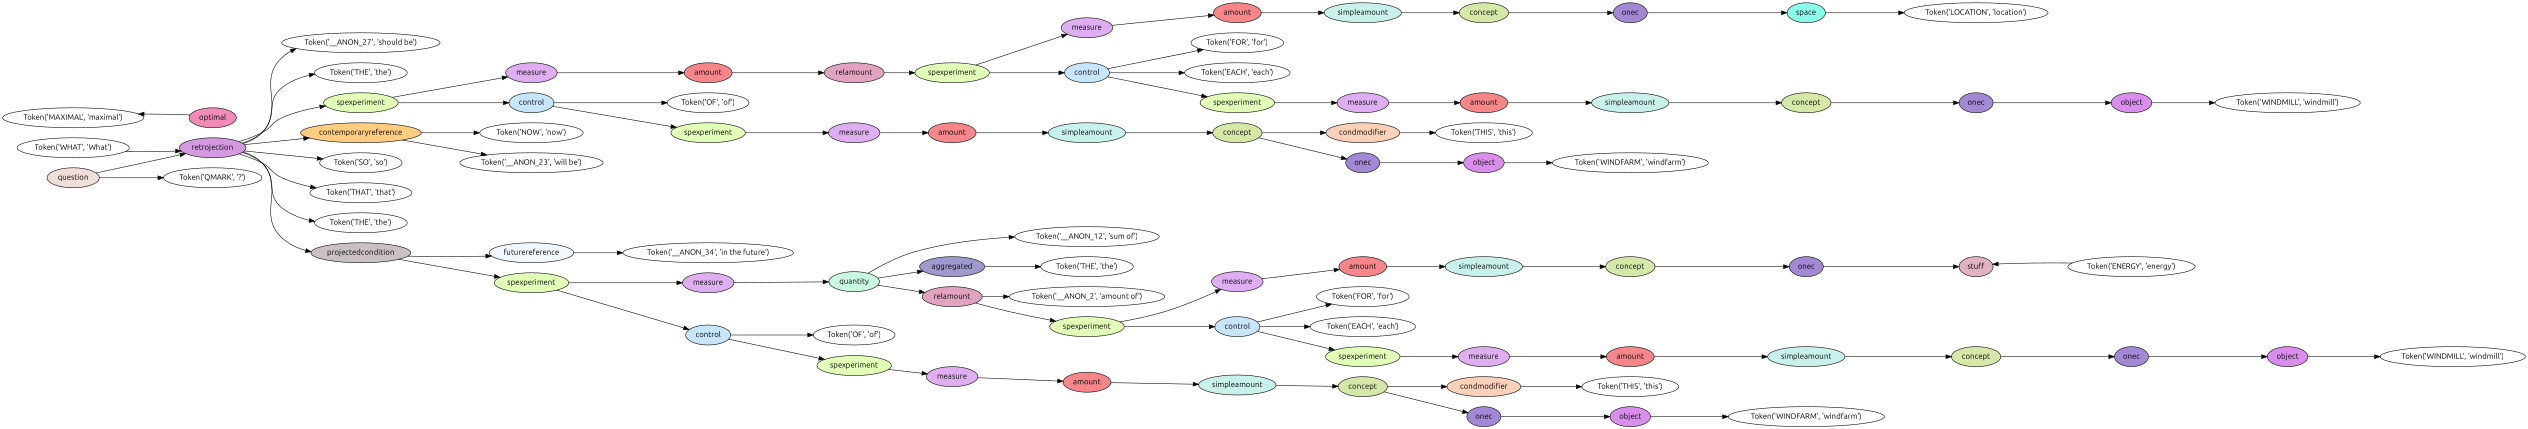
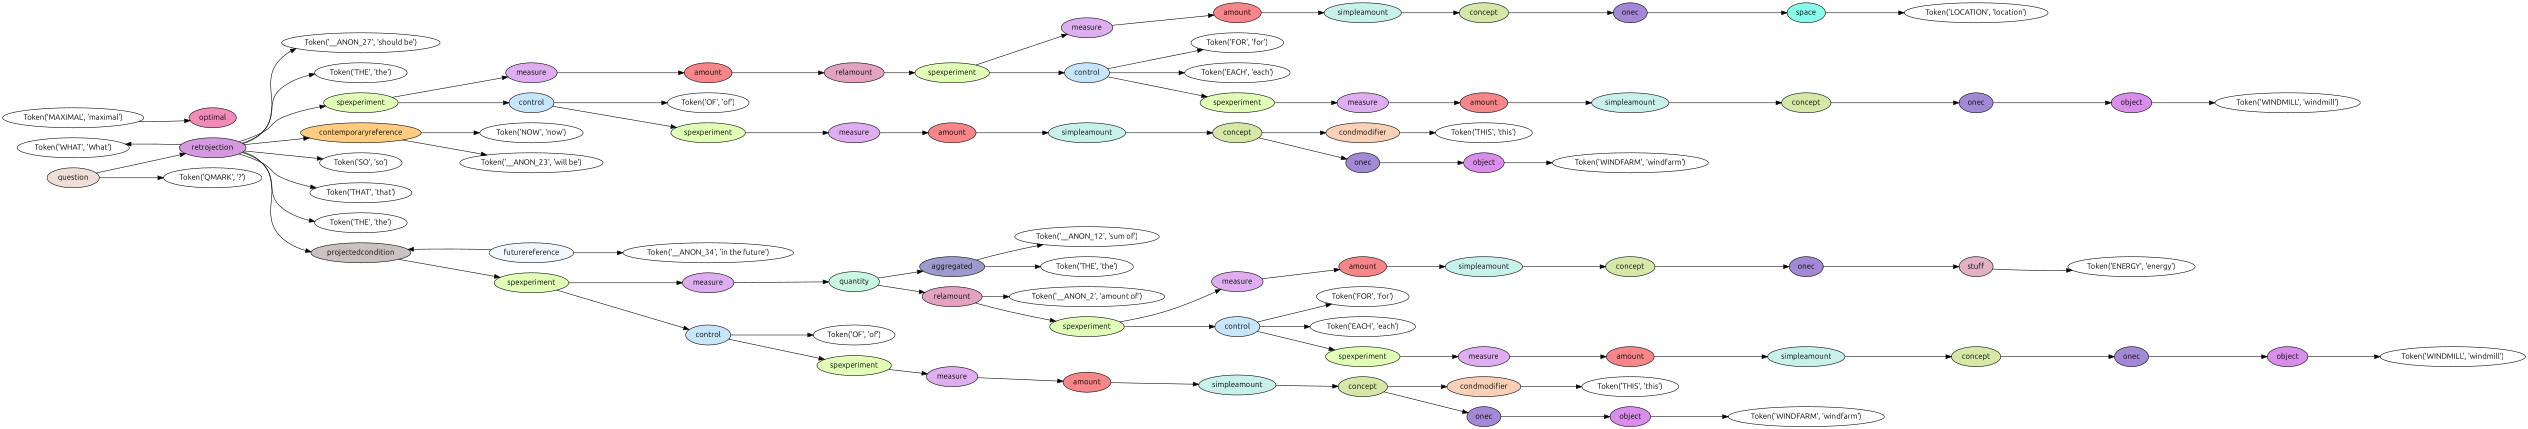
edge "optimal" -> "Token('MAXIMAL', 'maximal')": reversed
edge "Token('WHAT', 'What')" -> "retrojection": reversed
edge "quantity" -> "Token('__ANON_12', 'sum of')": now "aggregated" -> "Token('__ANON_12', 'sum of')"
edge "projectedcondition" -> "futurereference": reversed
edge "Token('ENERGY', 'energy')" -> "stuff": reversed
